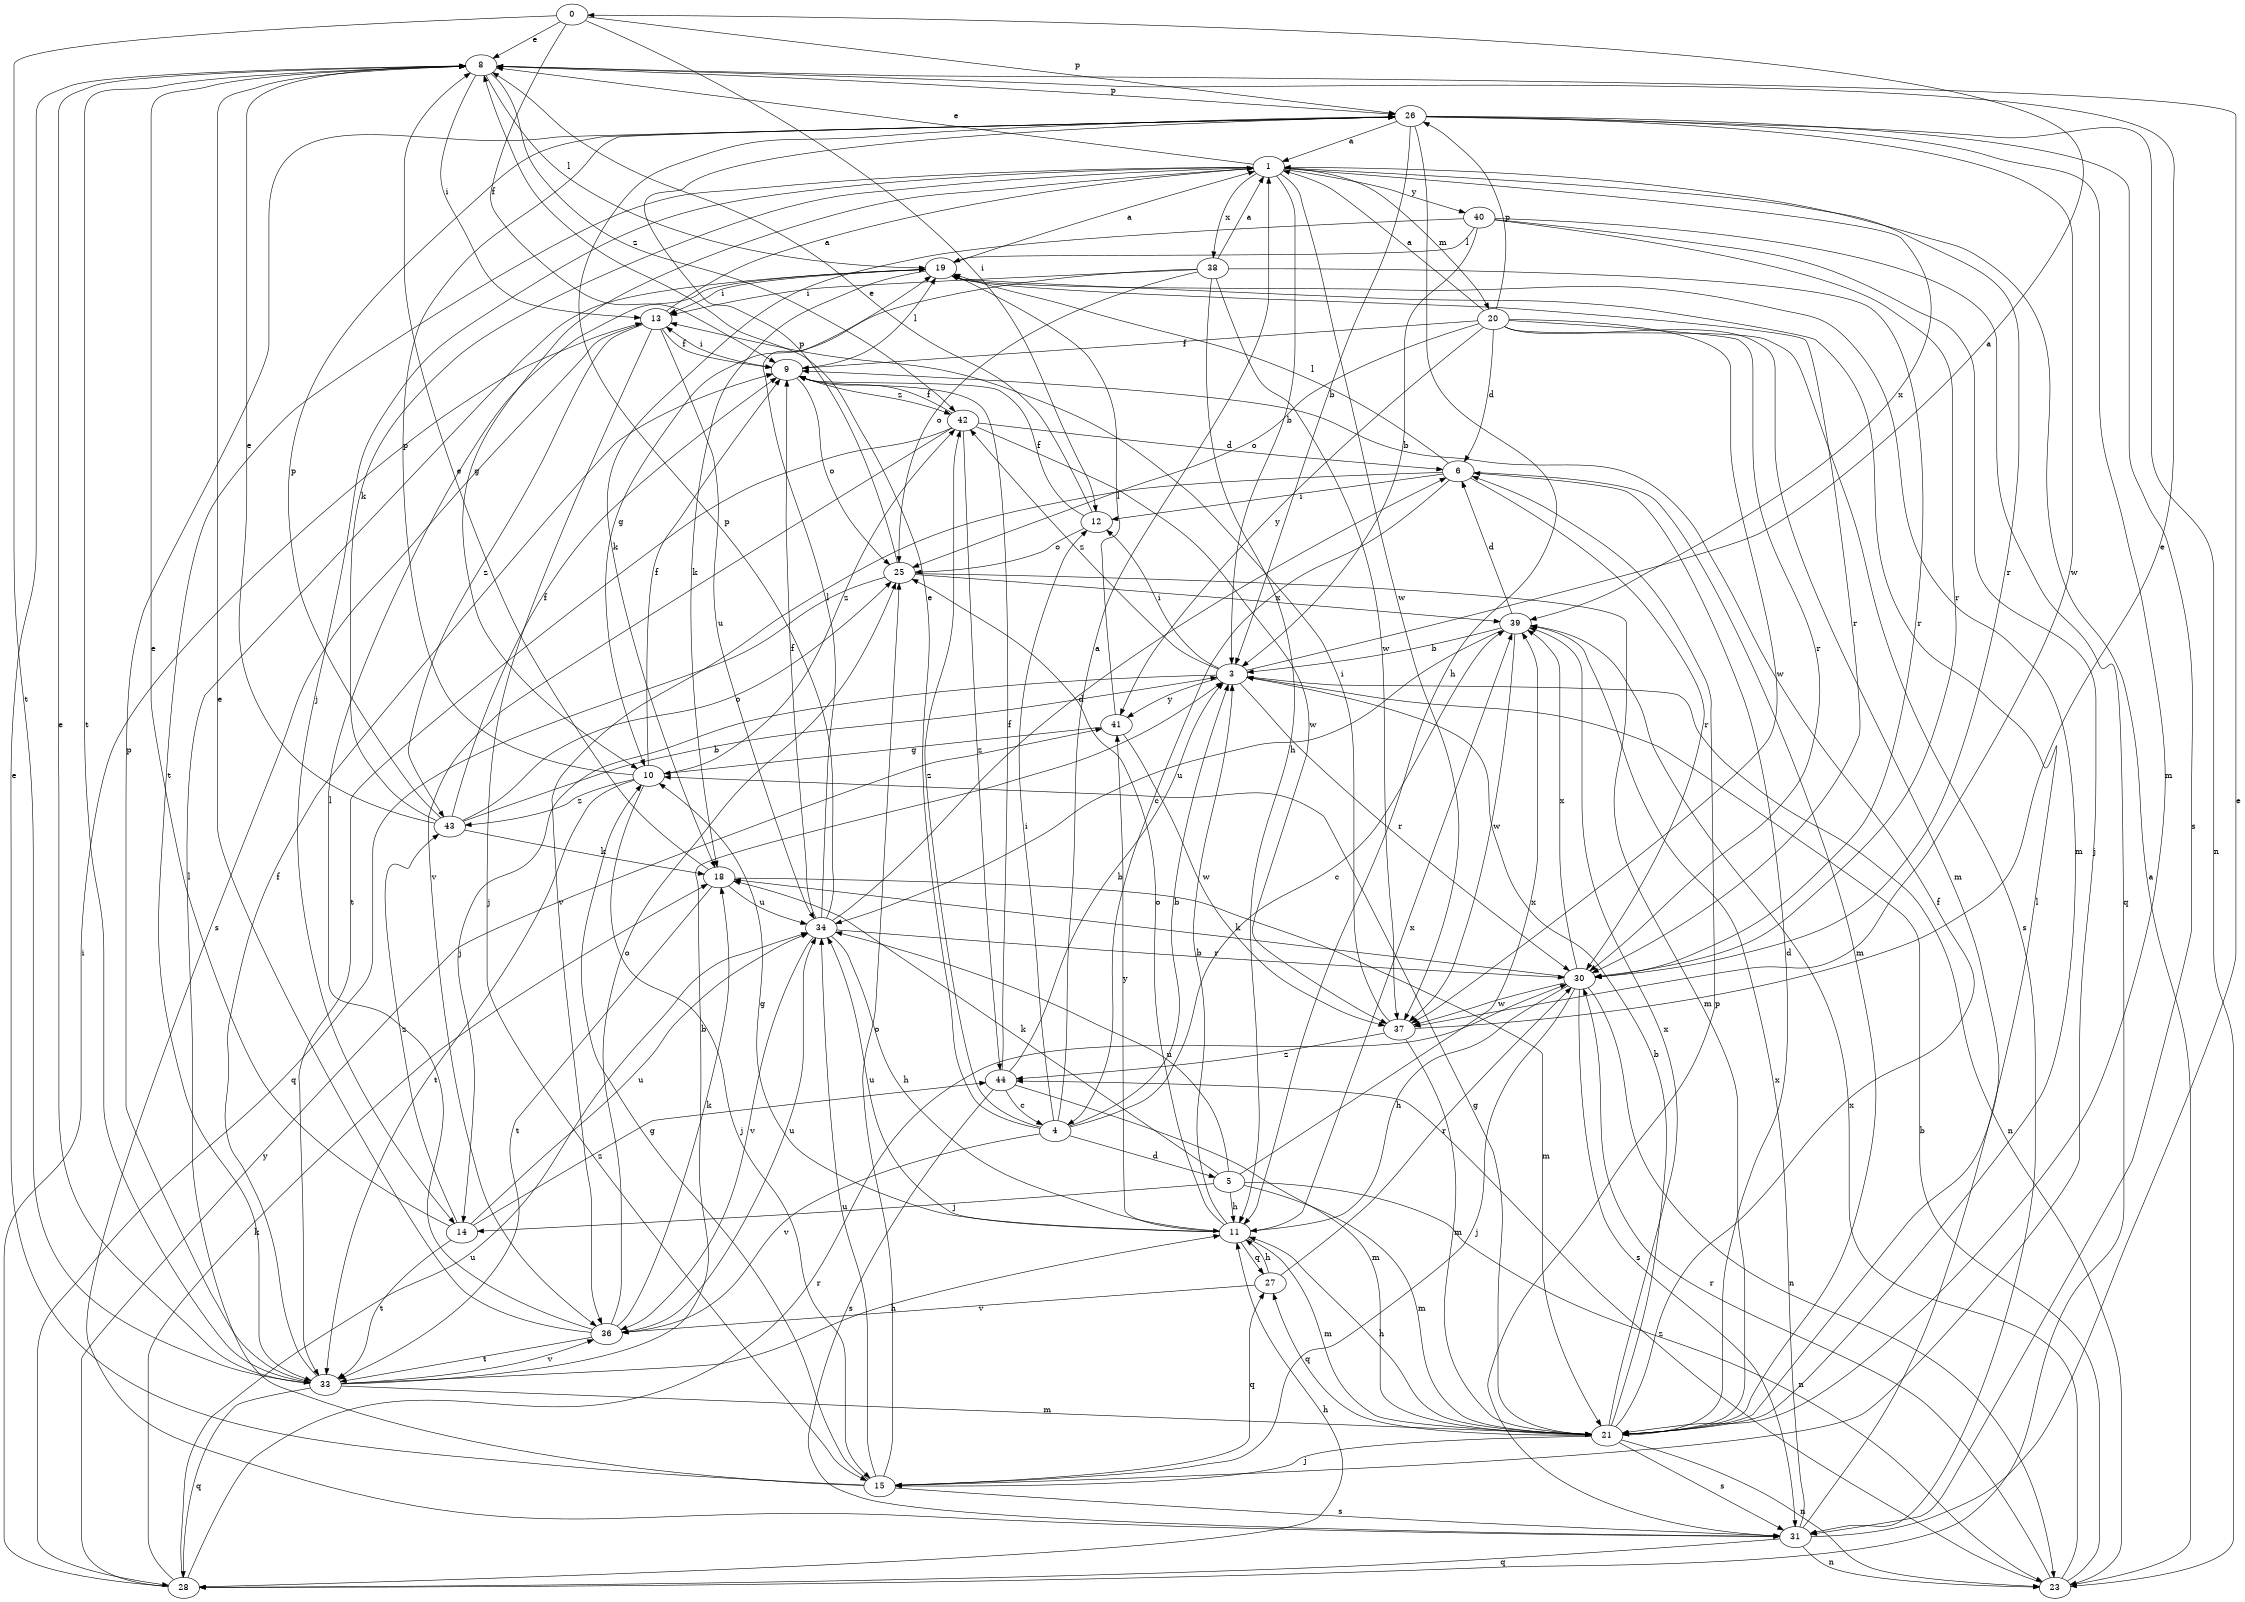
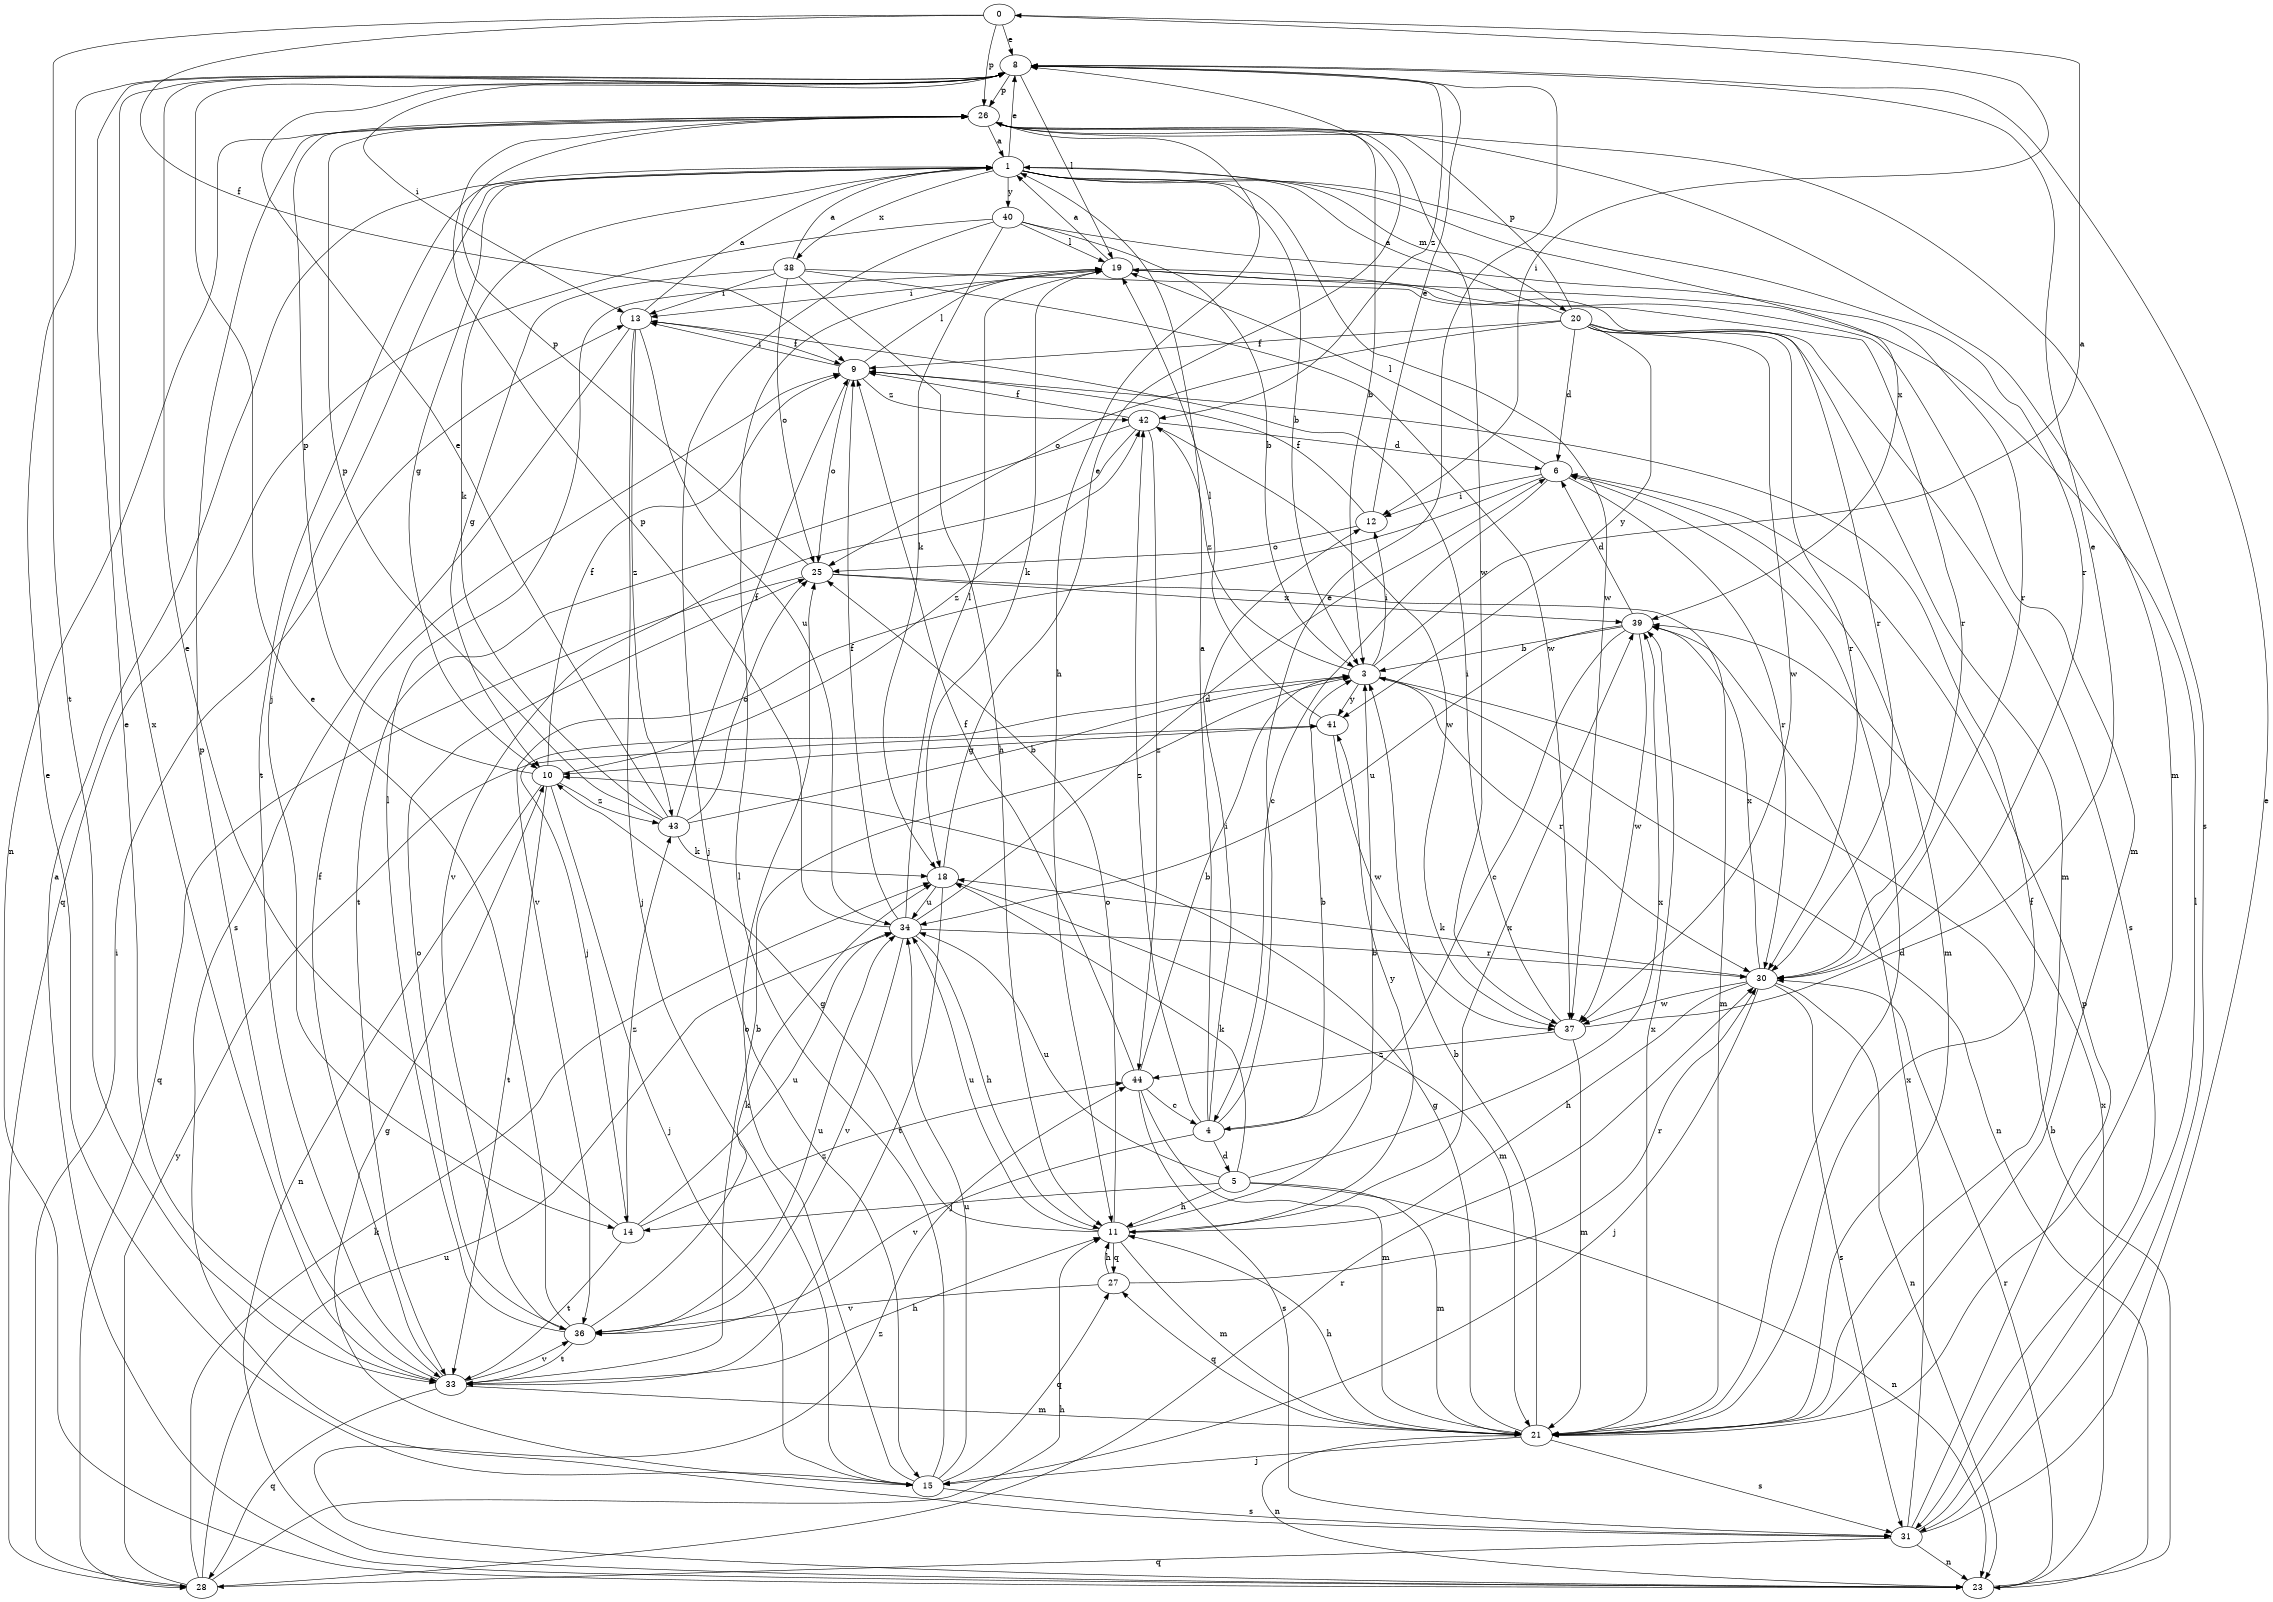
edge "8" -> "33": label "t" -> "x"
edge "4" -> "39": reversed
edge "10" -> "23": added, label "n"
